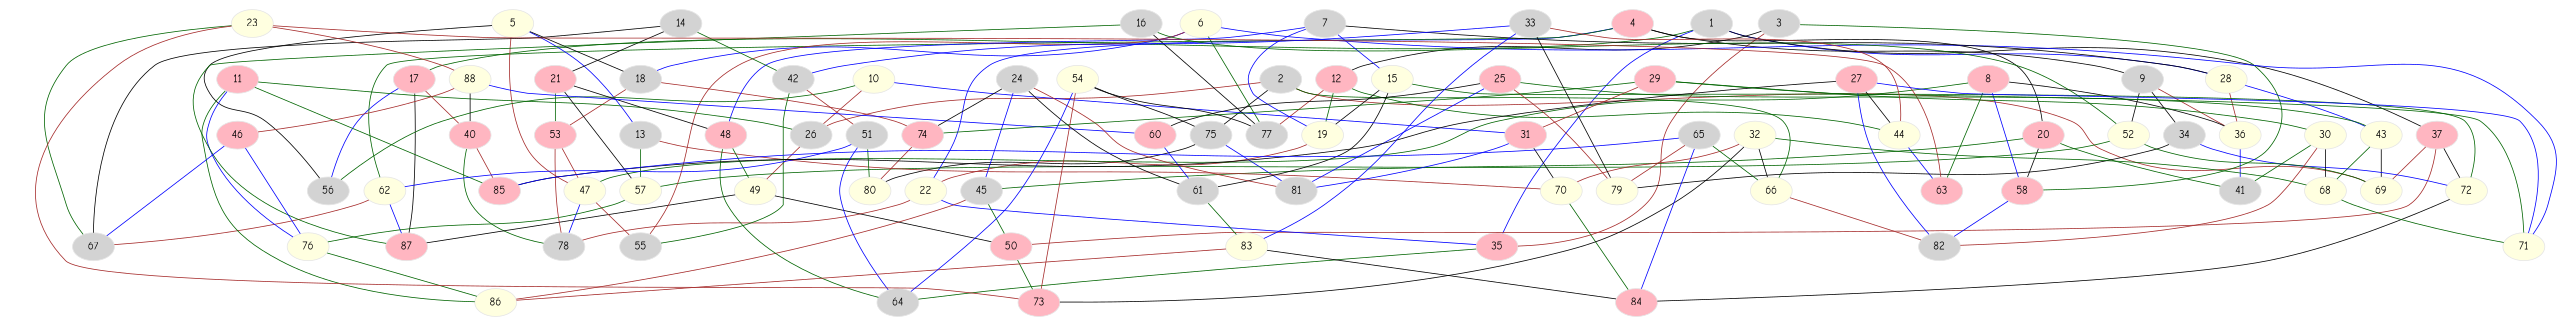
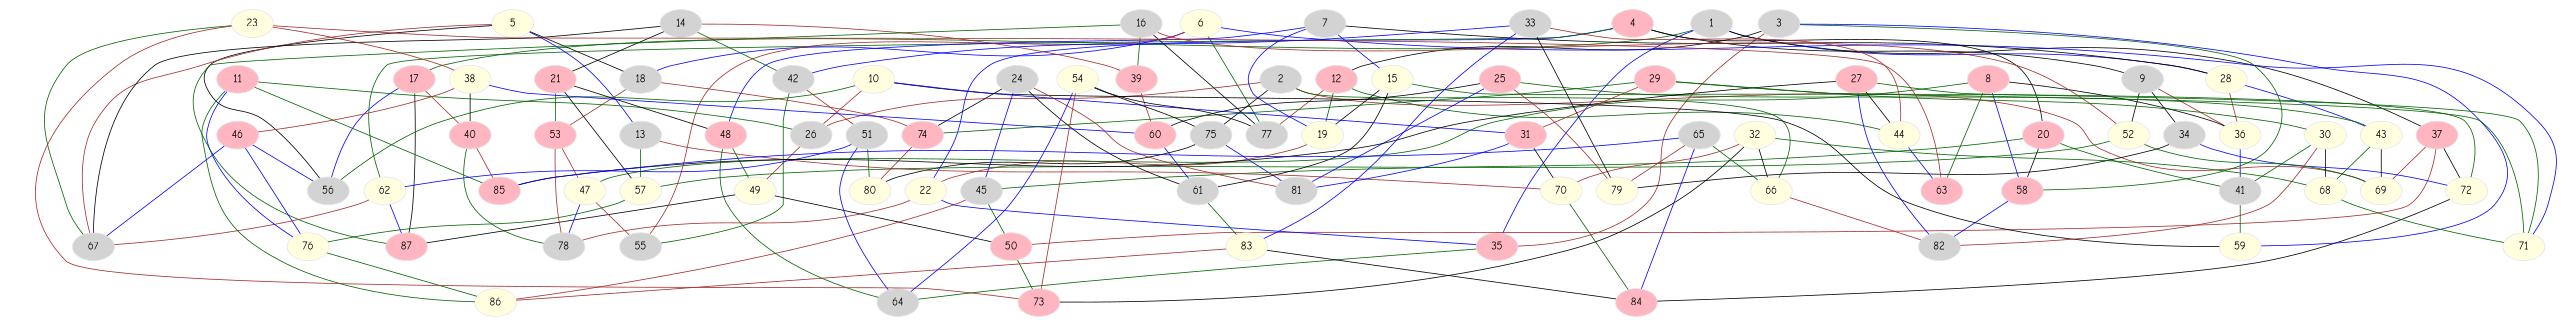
edge "16" -- "52": color darkgreen -> brown
node "88": label "88" -> "38"
node "39": added
edge "27" -- "71": color blue -> darkgreen
edge "5" -- "47": now "5" -- "67"
edge "46" -- "56": added
node "59": added
